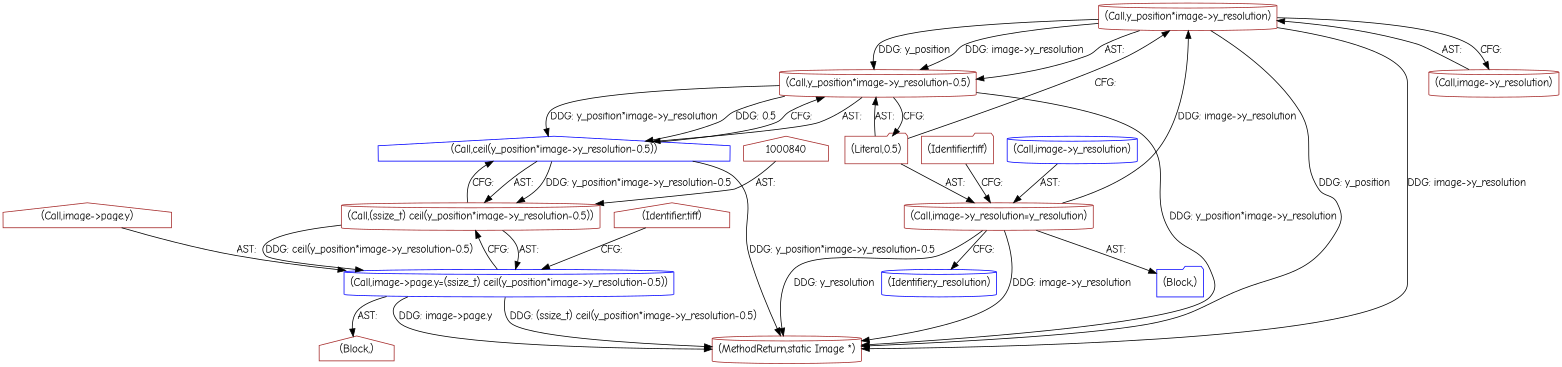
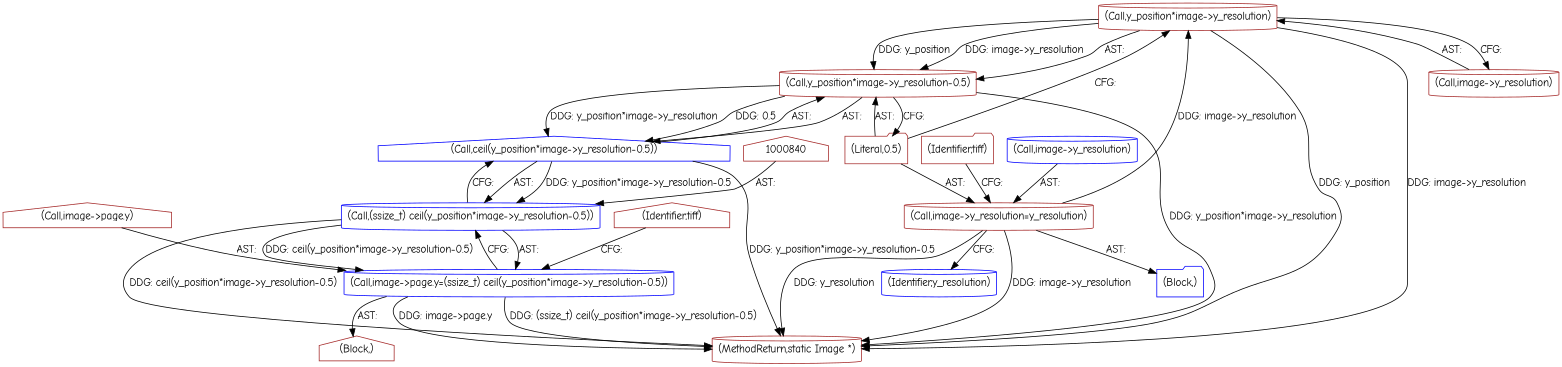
edge "(Call,ceil(y_position*image->y_resolution-0.5))" -> "(Call,y_position*image->y_resolution-0.5)": label "CFG: " -> "AST: "
node "(Call,(ssize_t) ceil(y_position*image->y_resolution-0.5))": color brown -> blue
edge "(Call,(ssize_t) ceil(y_position*image->y_resolution-0.5))" -> "(MethodReturn,static Image *)": added, label "DDG: ceil(y_position*image->y_resolution-0.5)"
